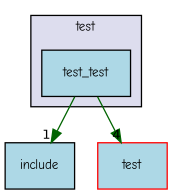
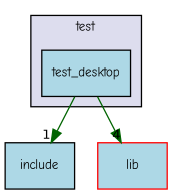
node "test_test": label "test_test" -> "test_desktop"
node "test": label "test" -> "lib"
